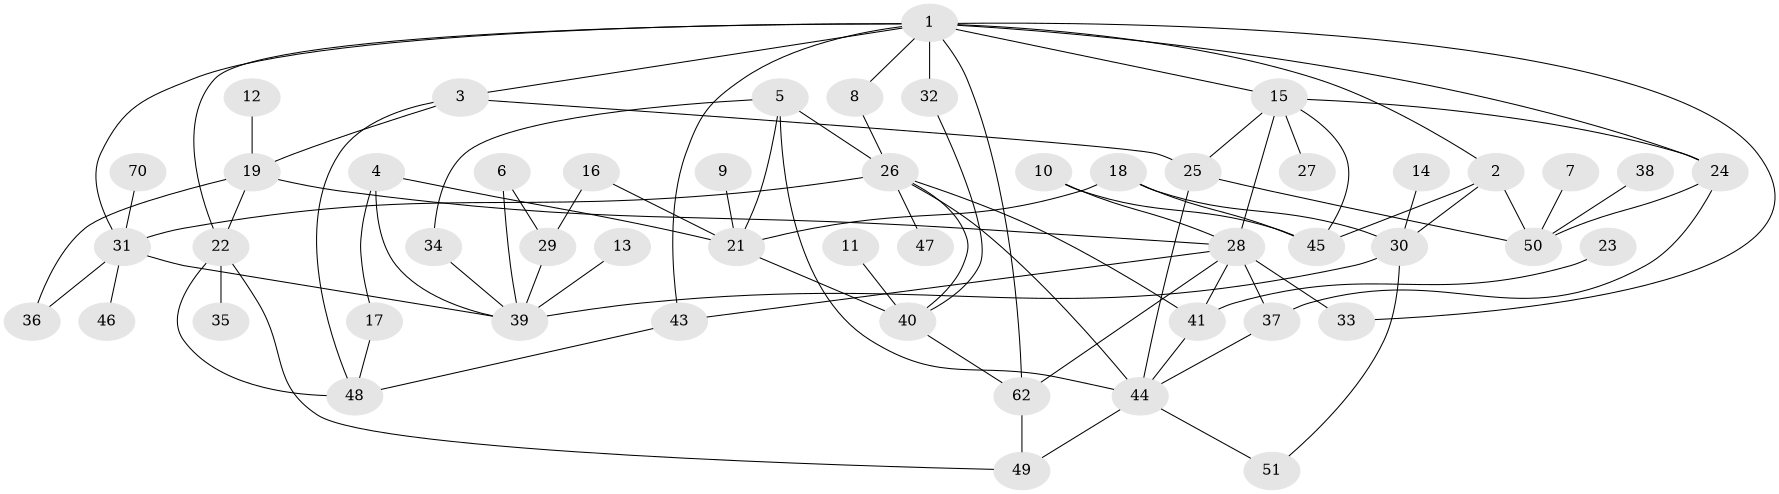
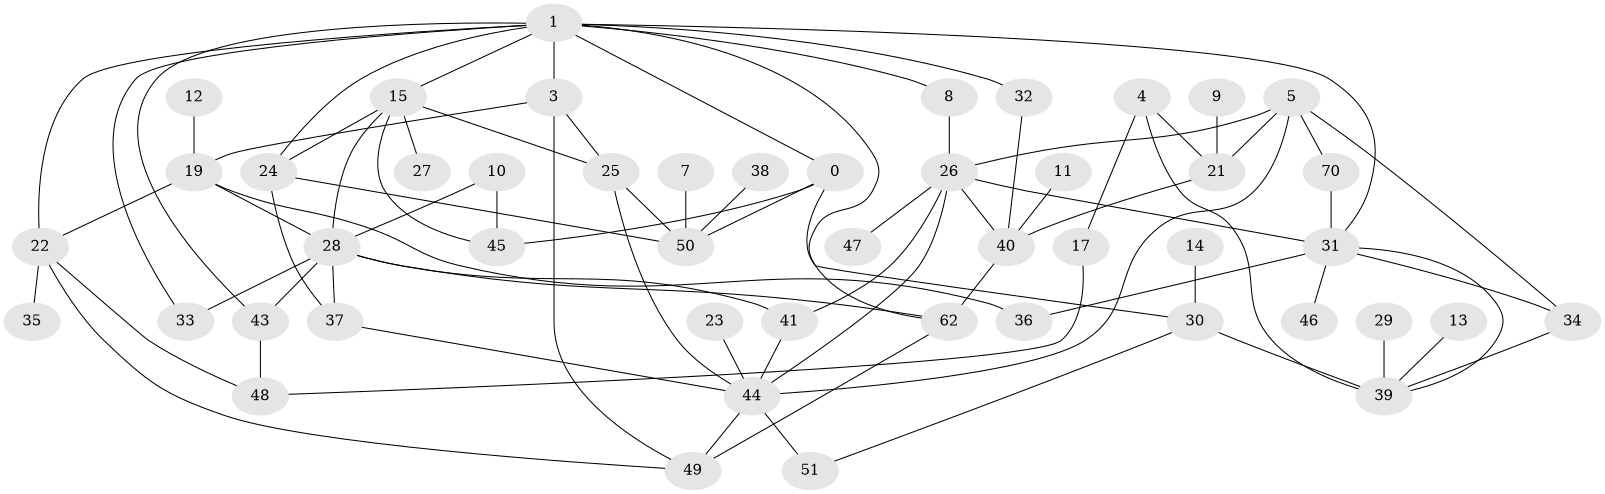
edge "5" -- "70": added
node "6": removed
node "16": removed
node "18": removed
node "2": label "2" -> "0"
edge "3" -- "48": now "3" -- "49"
edge "31" -- "34": added
edge "23" -- "41": now "23" -- "44"
